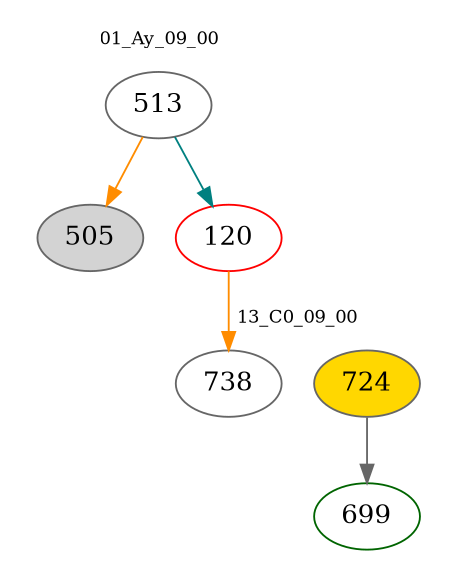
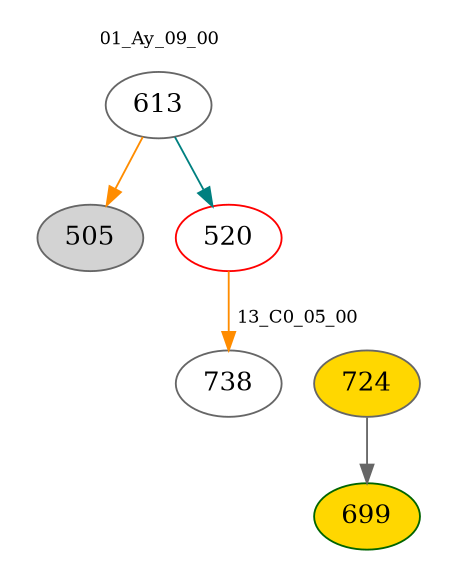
node "513": label "513" -> "613"
node "120": label "120" -> "520"
cluster "13_C0_09_00": label "13_C0_09_00" -> "13_C0_05_00"
node "699": fillcolor white -> gold
